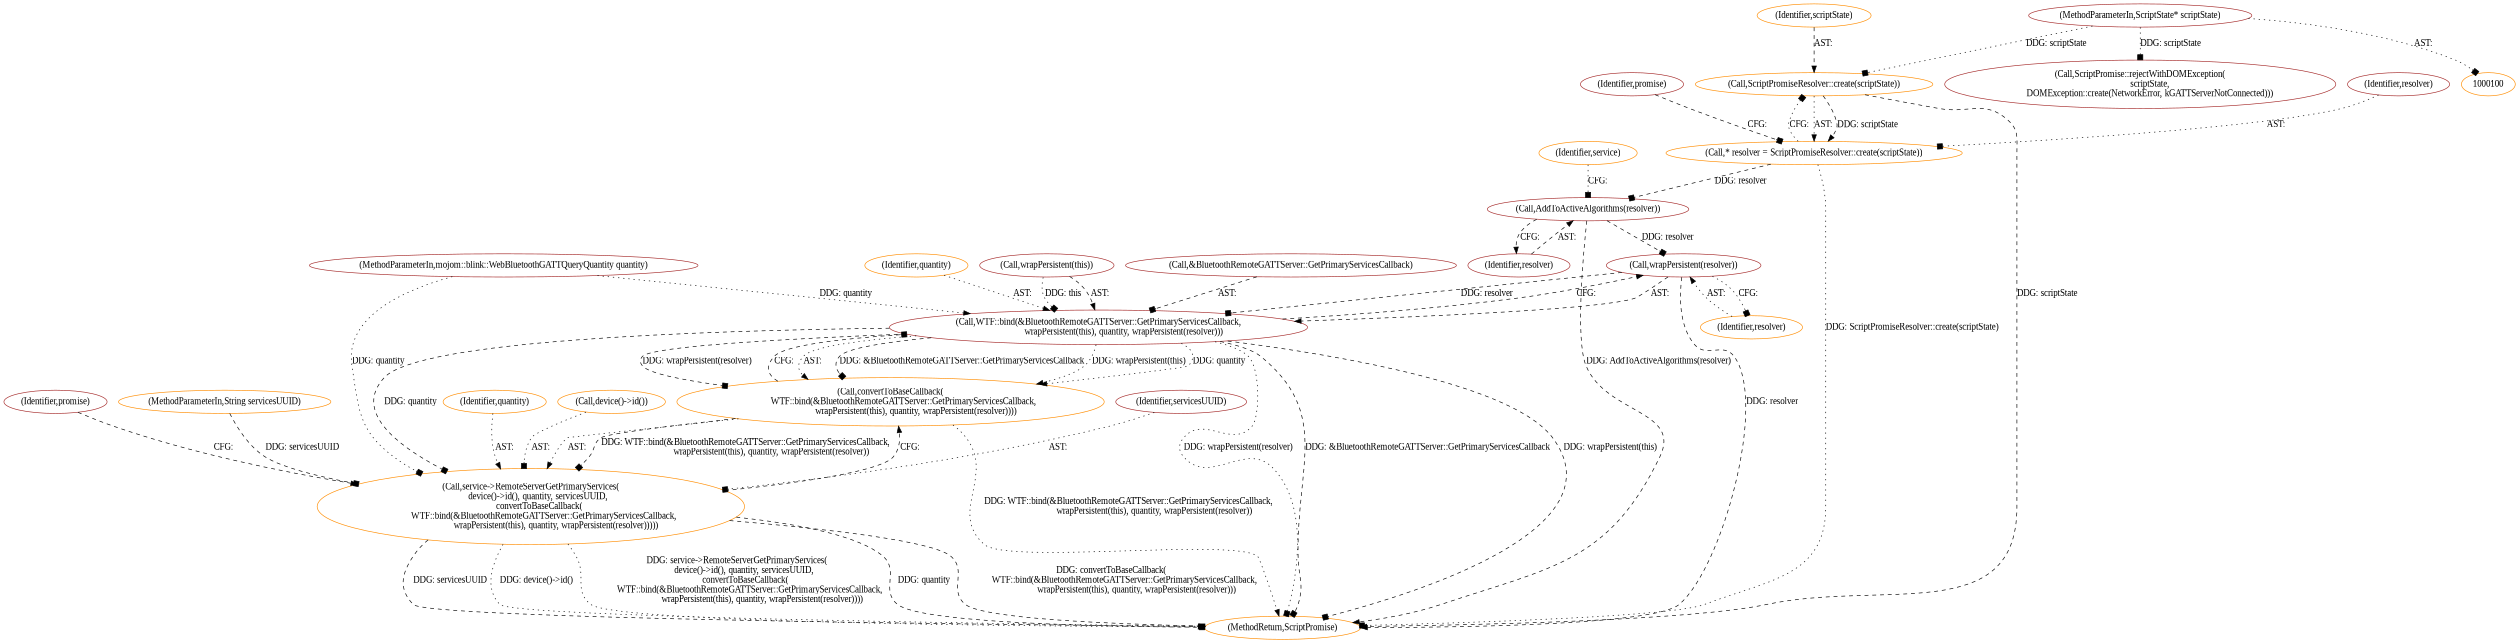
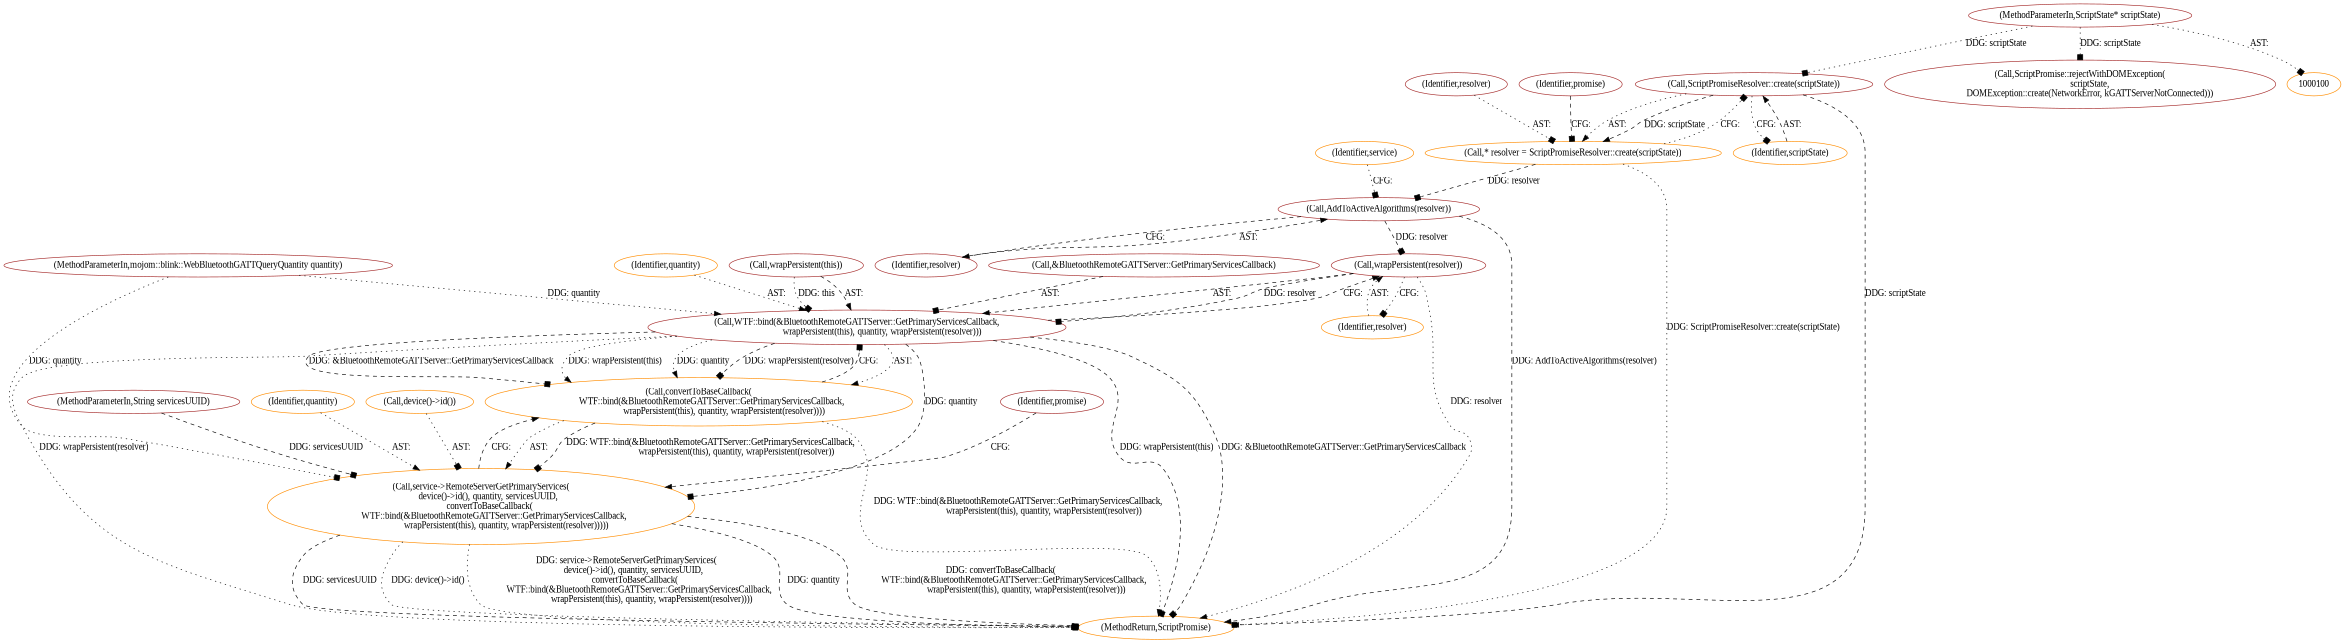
node "(Call,ScriptPromiseResolver::create(scriptState))": color darkorange -> brown
edge "(Call,ScriptPromiseResolver::create(scriptState))" -> "(Identifier,scriptState)": added, label "CFG:"
node "(MethodParameterIn,String servicesUUID)": color darkorange -> brown
node "(Identifier,servicesUUID)": removed
edge "(Call,wrapPersistent(resolver))" -> "(MethodReturn,ScriptPromise)": style dashed -> dotted
